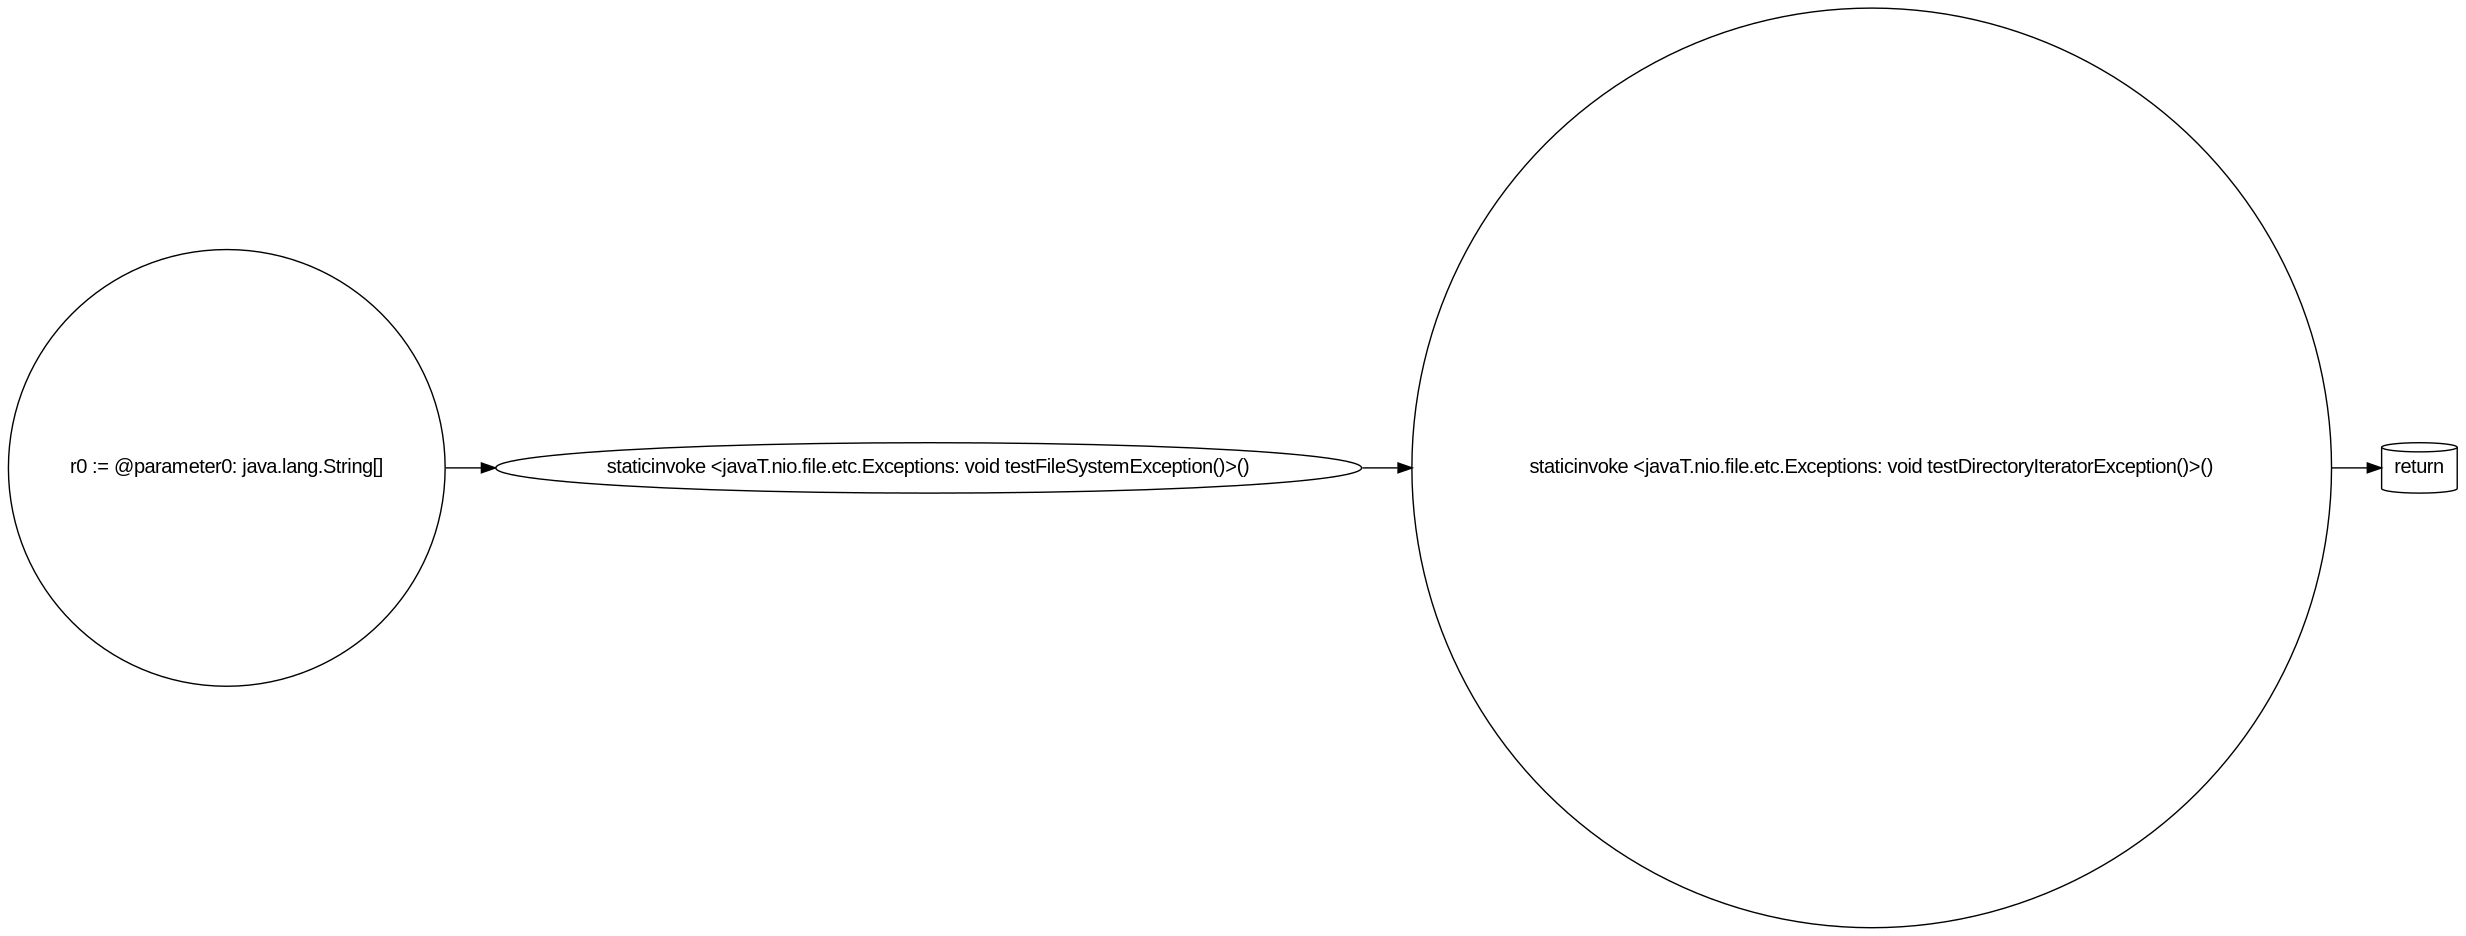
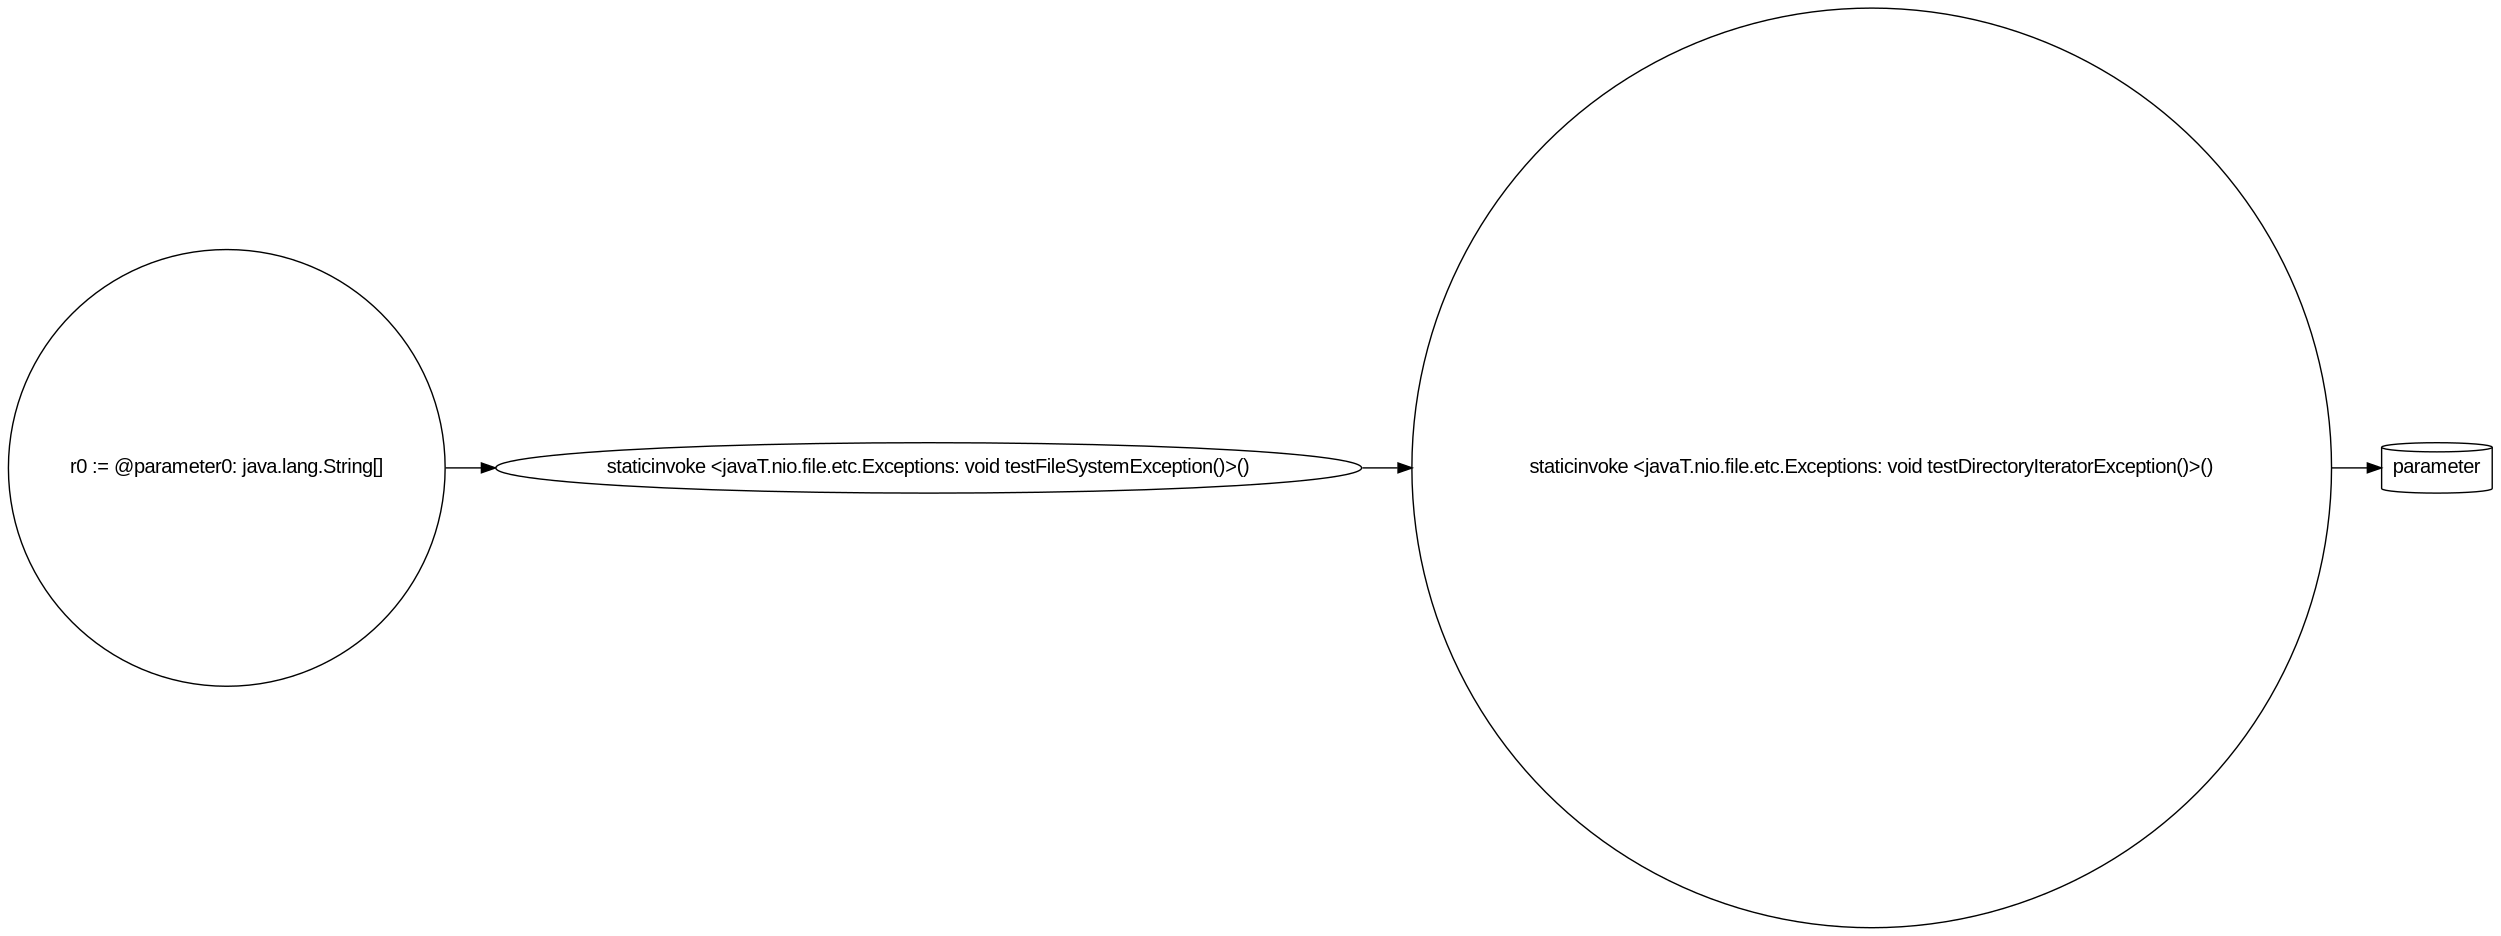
node "return": label "return" -> "parameter"
